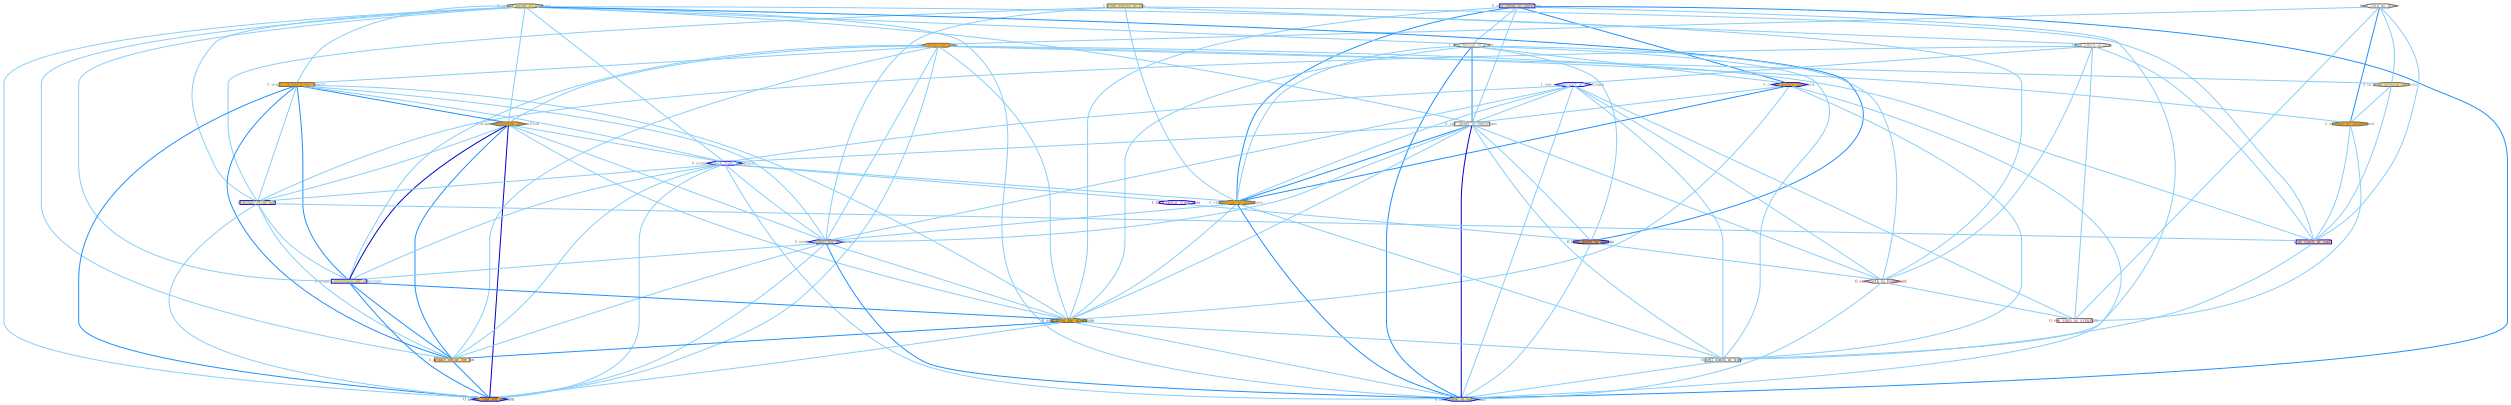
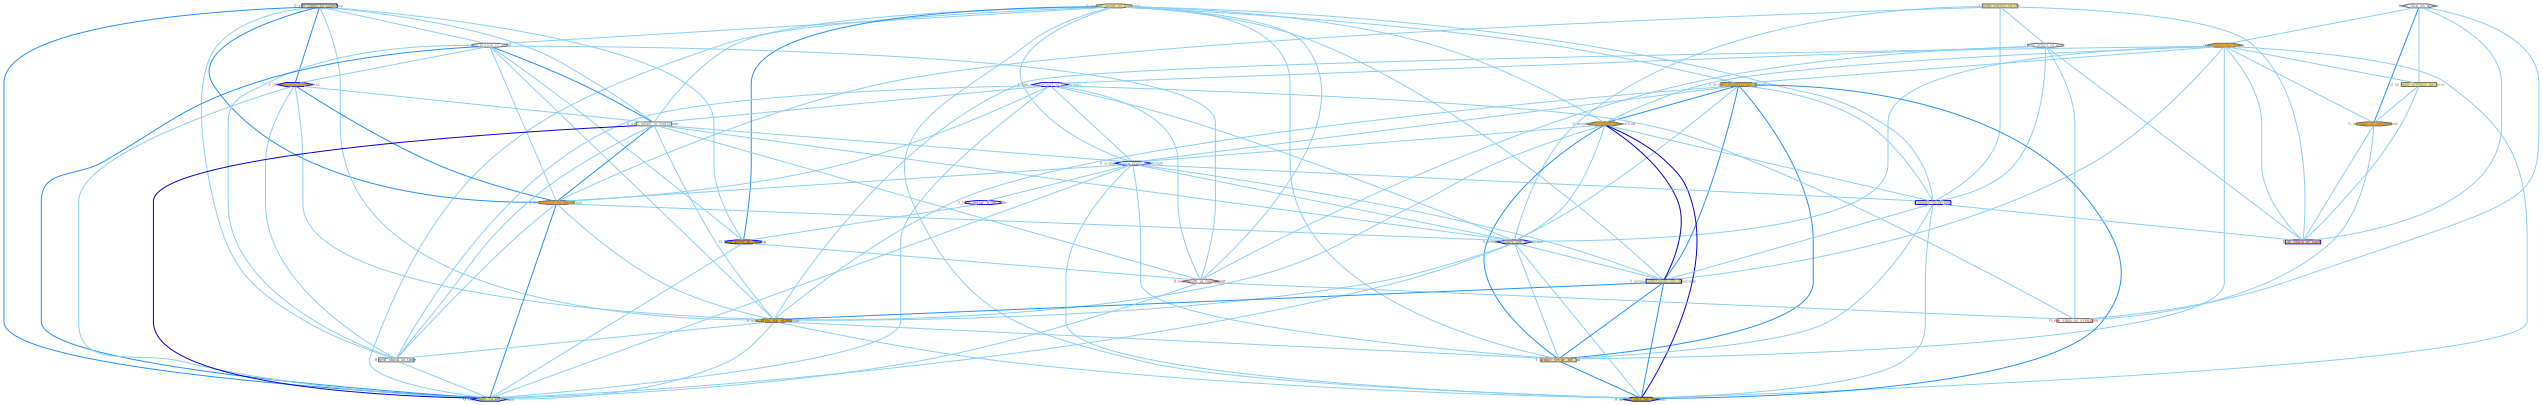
node "0_us_logo_without_permiss": shape octagon -> note
edge "0_sell_panel_in_entitynam" -- "0_hold_asset_in_anticip": now "0_sell_them_to_landscap" -- "0_hold_asset_in_anticip"
edge "1_us_stock_of_capit" -- "0_sell_stock_at_time": removed
edge "0_sell_divis_for_othernum" -- "1_acquir_secur_for_an": color #1e90ff -> #87cefa
edge "0_seek_collater_for_entitynam" -- "0_sell_them_in_entitynam": color #1e90ff -> #87cefa
